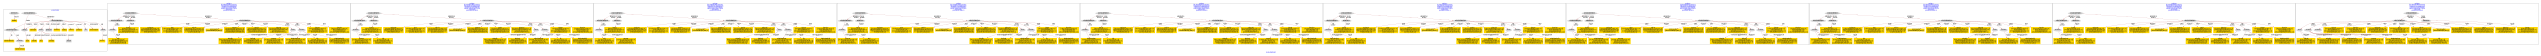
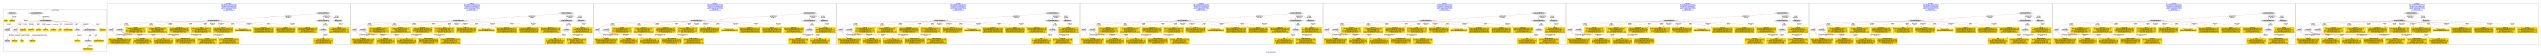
node "galleryLabel": fillcolor lightgray -> gold
node "title": fillcolor lightgray -> gold
edge "Concept2" -> "values": reversed
